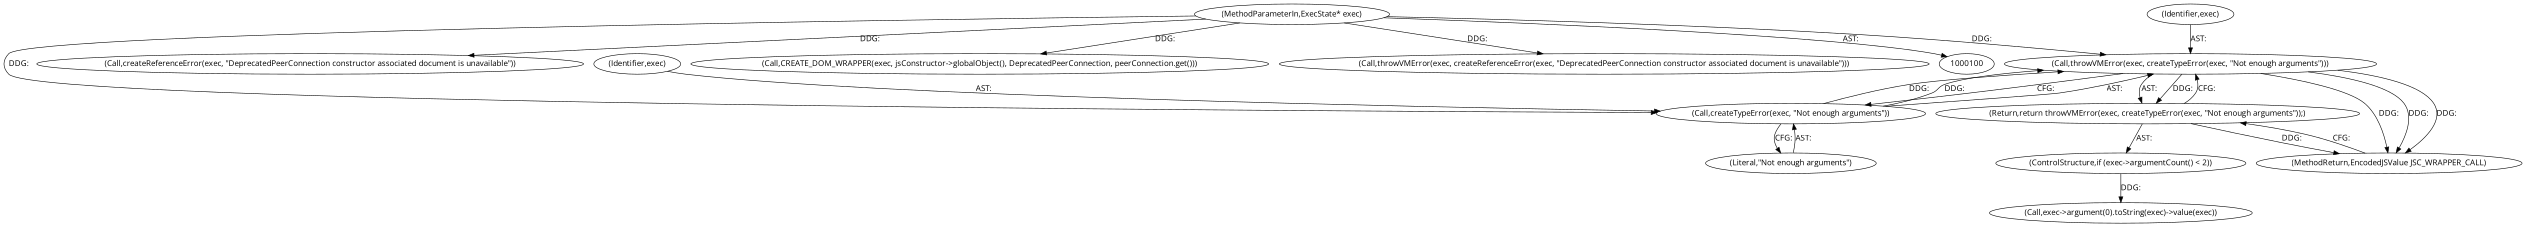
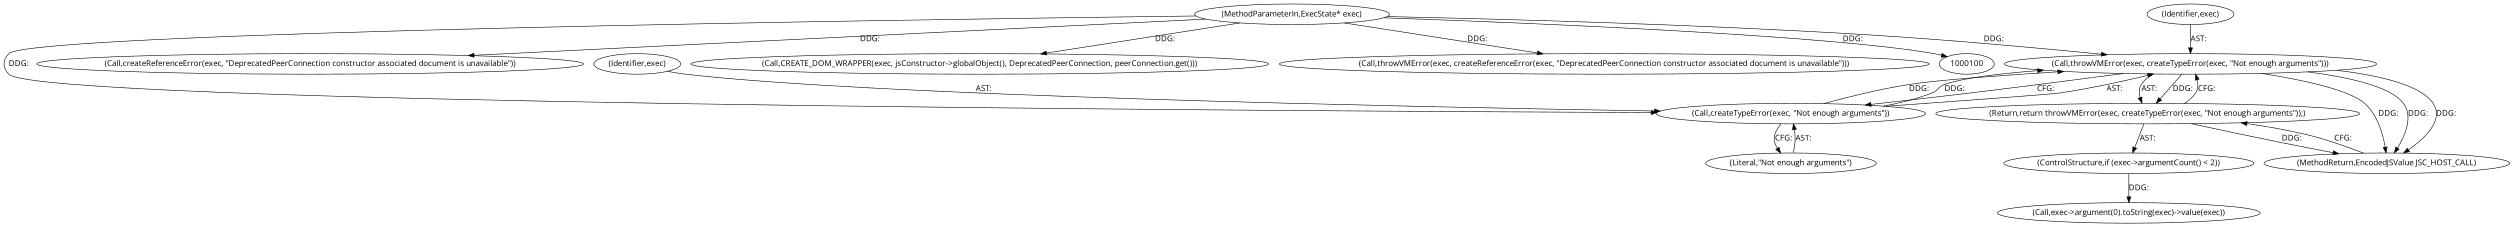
edge "(MethodParameterIn,ExecState* exec)" -> "1000100": label "AST: " -> "DDG: "
node "(MethodReturn,EncodedJSValue JSC_WRAPPER_CALL)": label "(MethodReturn,EncodedJSValue JSC_WRAPPER_CALL)" -> "(MethodReturn,EncodedJSValue JSC_HOST_CALL)"
